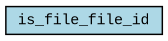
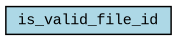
node "is_file_file_id": label "is_file_file_id" -> "is_valid_file_id"
